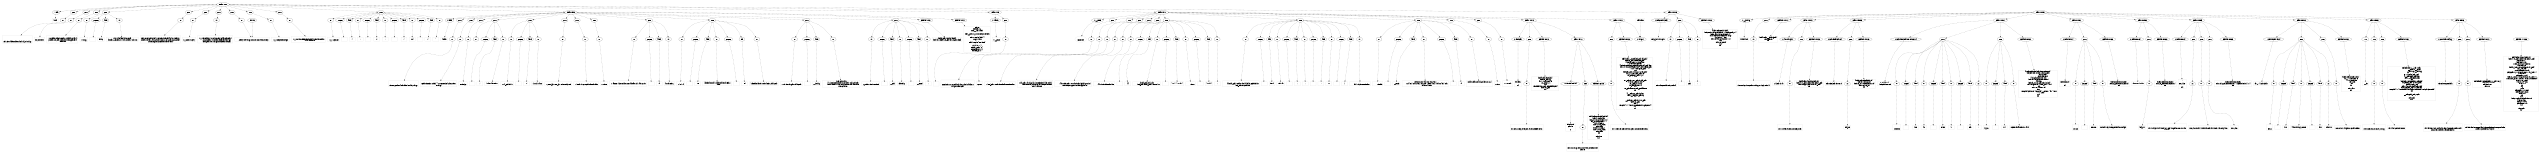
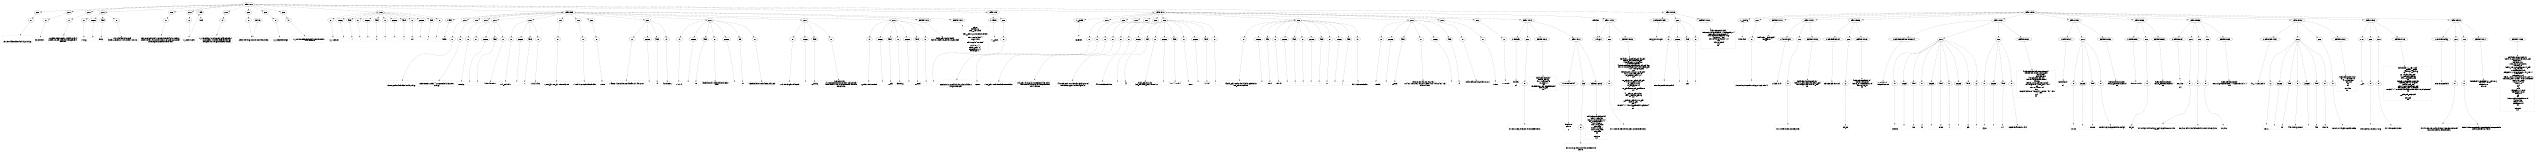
edge "section: 1-262" -> "1 : Path": now "- [ ] #Todo  Simplify" -> "1 : Path"
